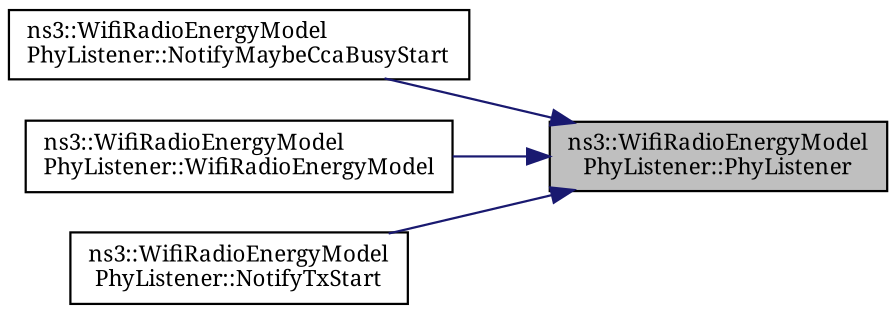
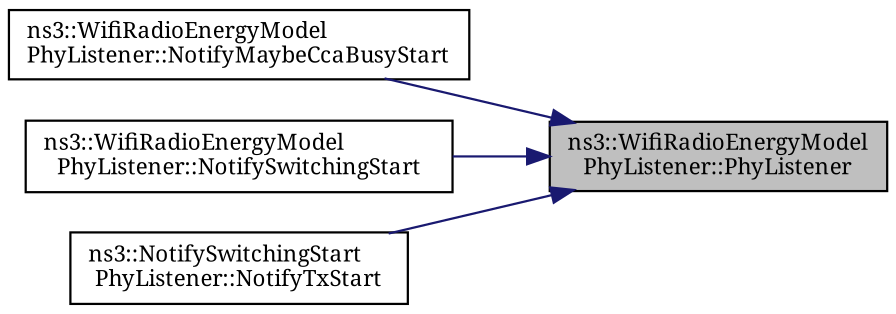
node "ns3::WifiRadioEnergyModel PhyListener::WifiRadioEnergyModel": label "ns3::WifiRadioEnergyModel PhyListener::WifiRadioEnergyModel" -> "ns3::WifiRadioEnergyModel PhyListener::NotifySwitchingStart"
node "ns3::WifiRadioEnergyModel PhyListener::NotifyTxStart": label "ns3::WifiRadioEnergyModel PhyListener::NotifyTxStart" -> "ns3::NotifySwitchingStart PhyListener::NotifyTxStart"
